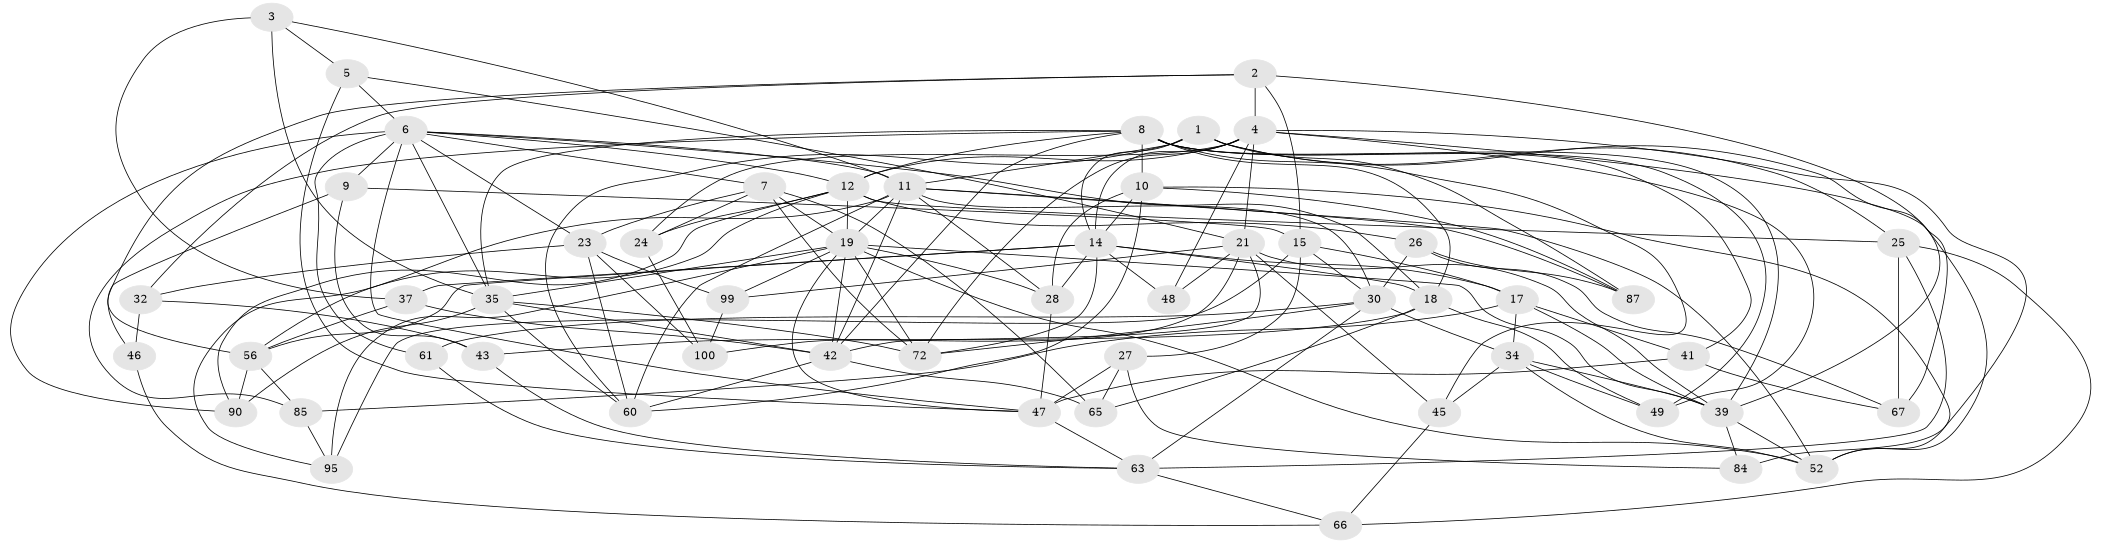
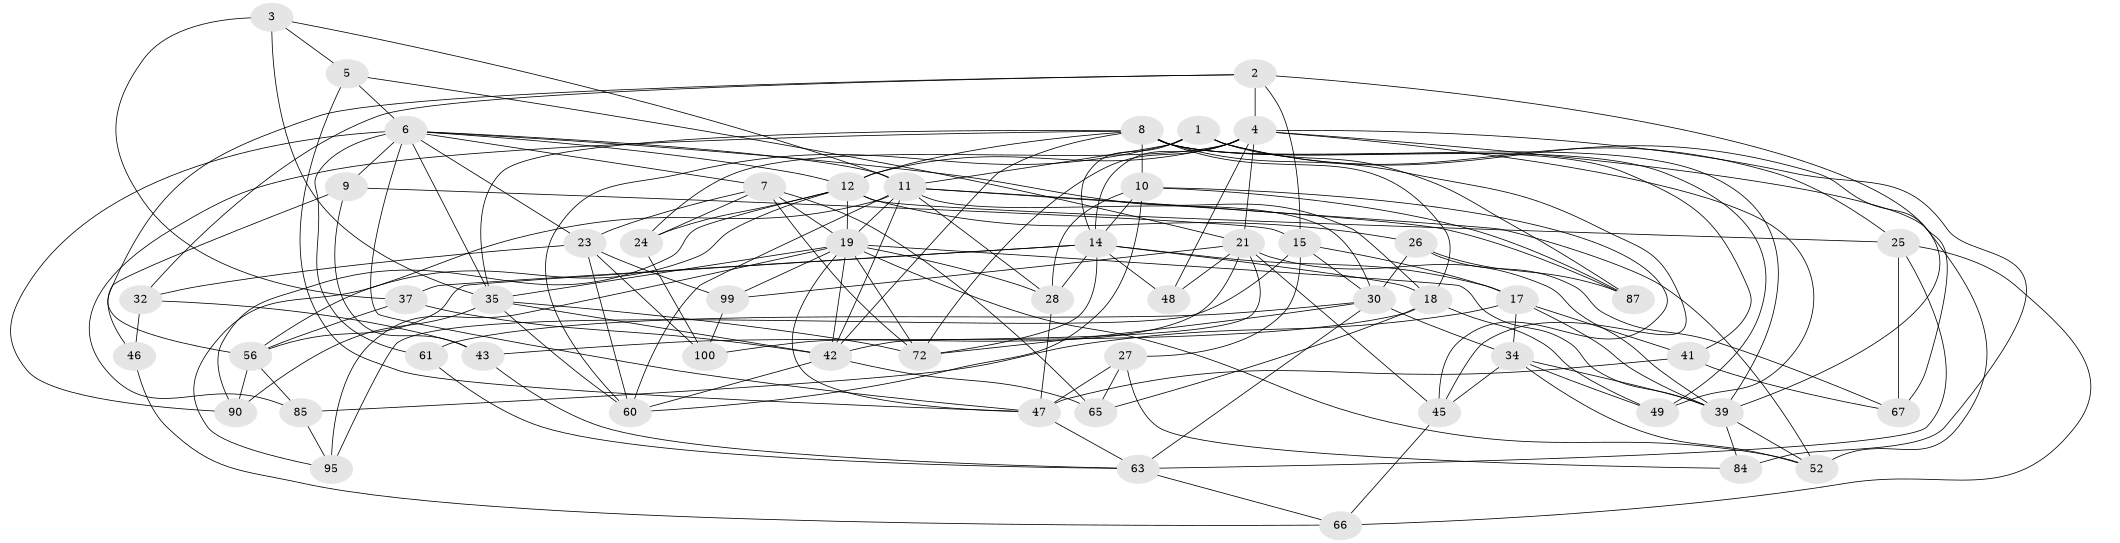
edge "10" -- "52": now "10" -- "45"
